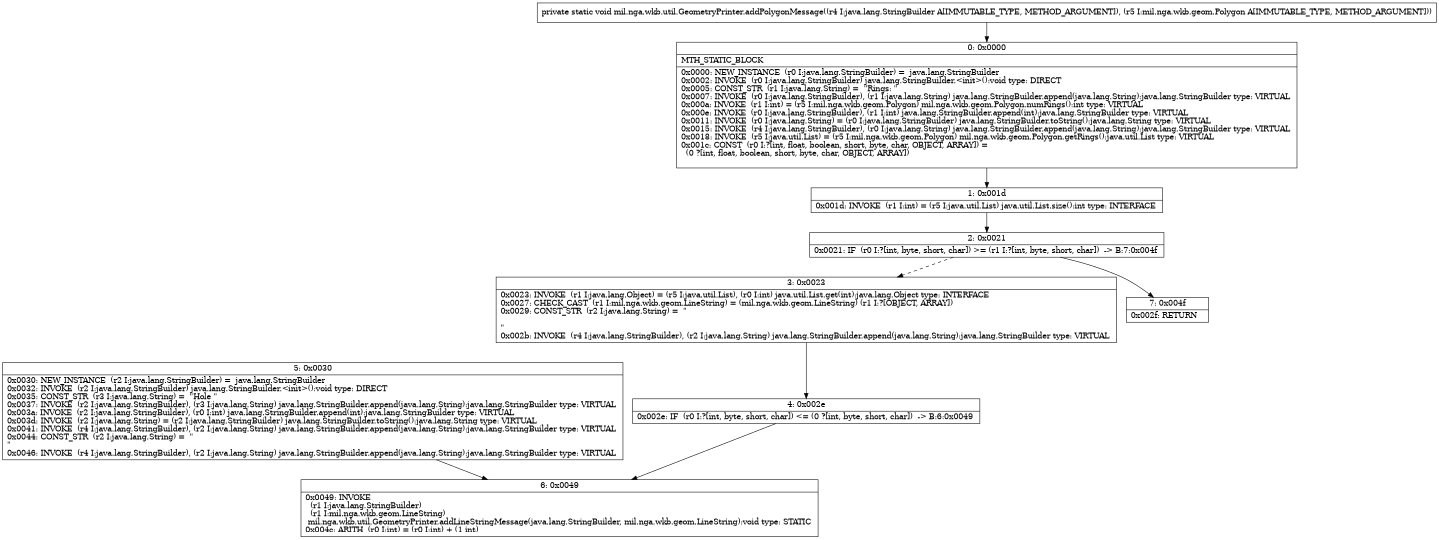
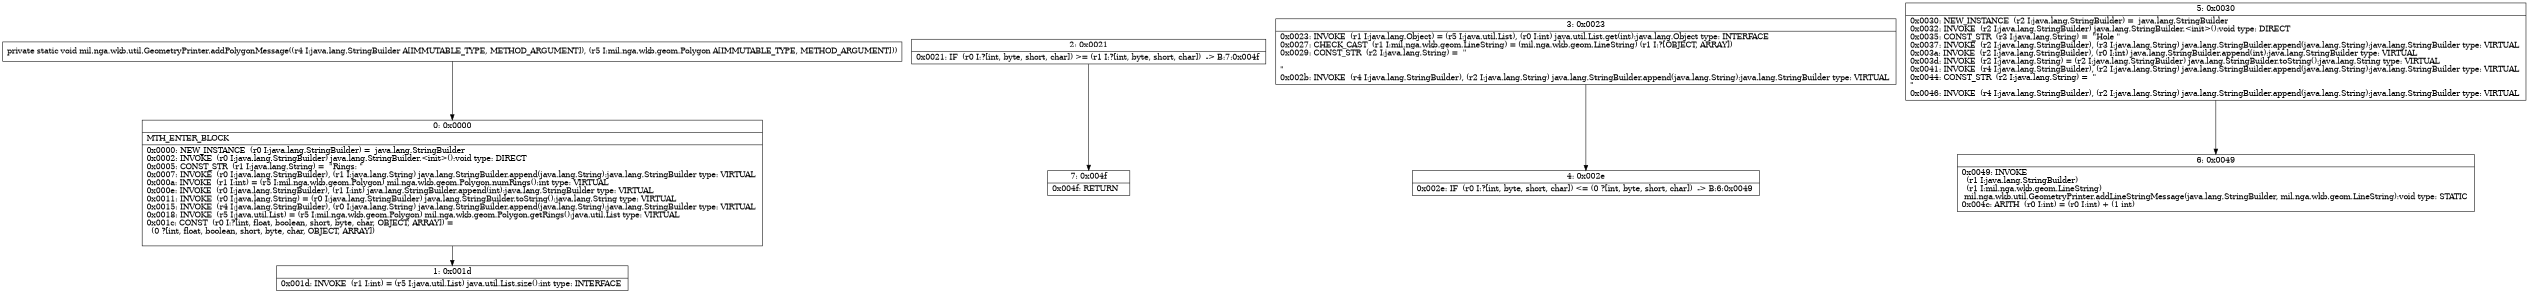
node "0: 0x0000": text "MTH_STATIC_BLOCK" -> "MTH_ENTER_BLOCK"
edge "1: 0x001d" -> "2: 0x0021": removed
edge "2: 0x0021" -> "3: 0x0023": removed
node "7: 0x004f": text "0x002f: RETURN" -> "0x004f: RETURN"
edge "4: 0x002e" -> "6: 0x0049": removed
